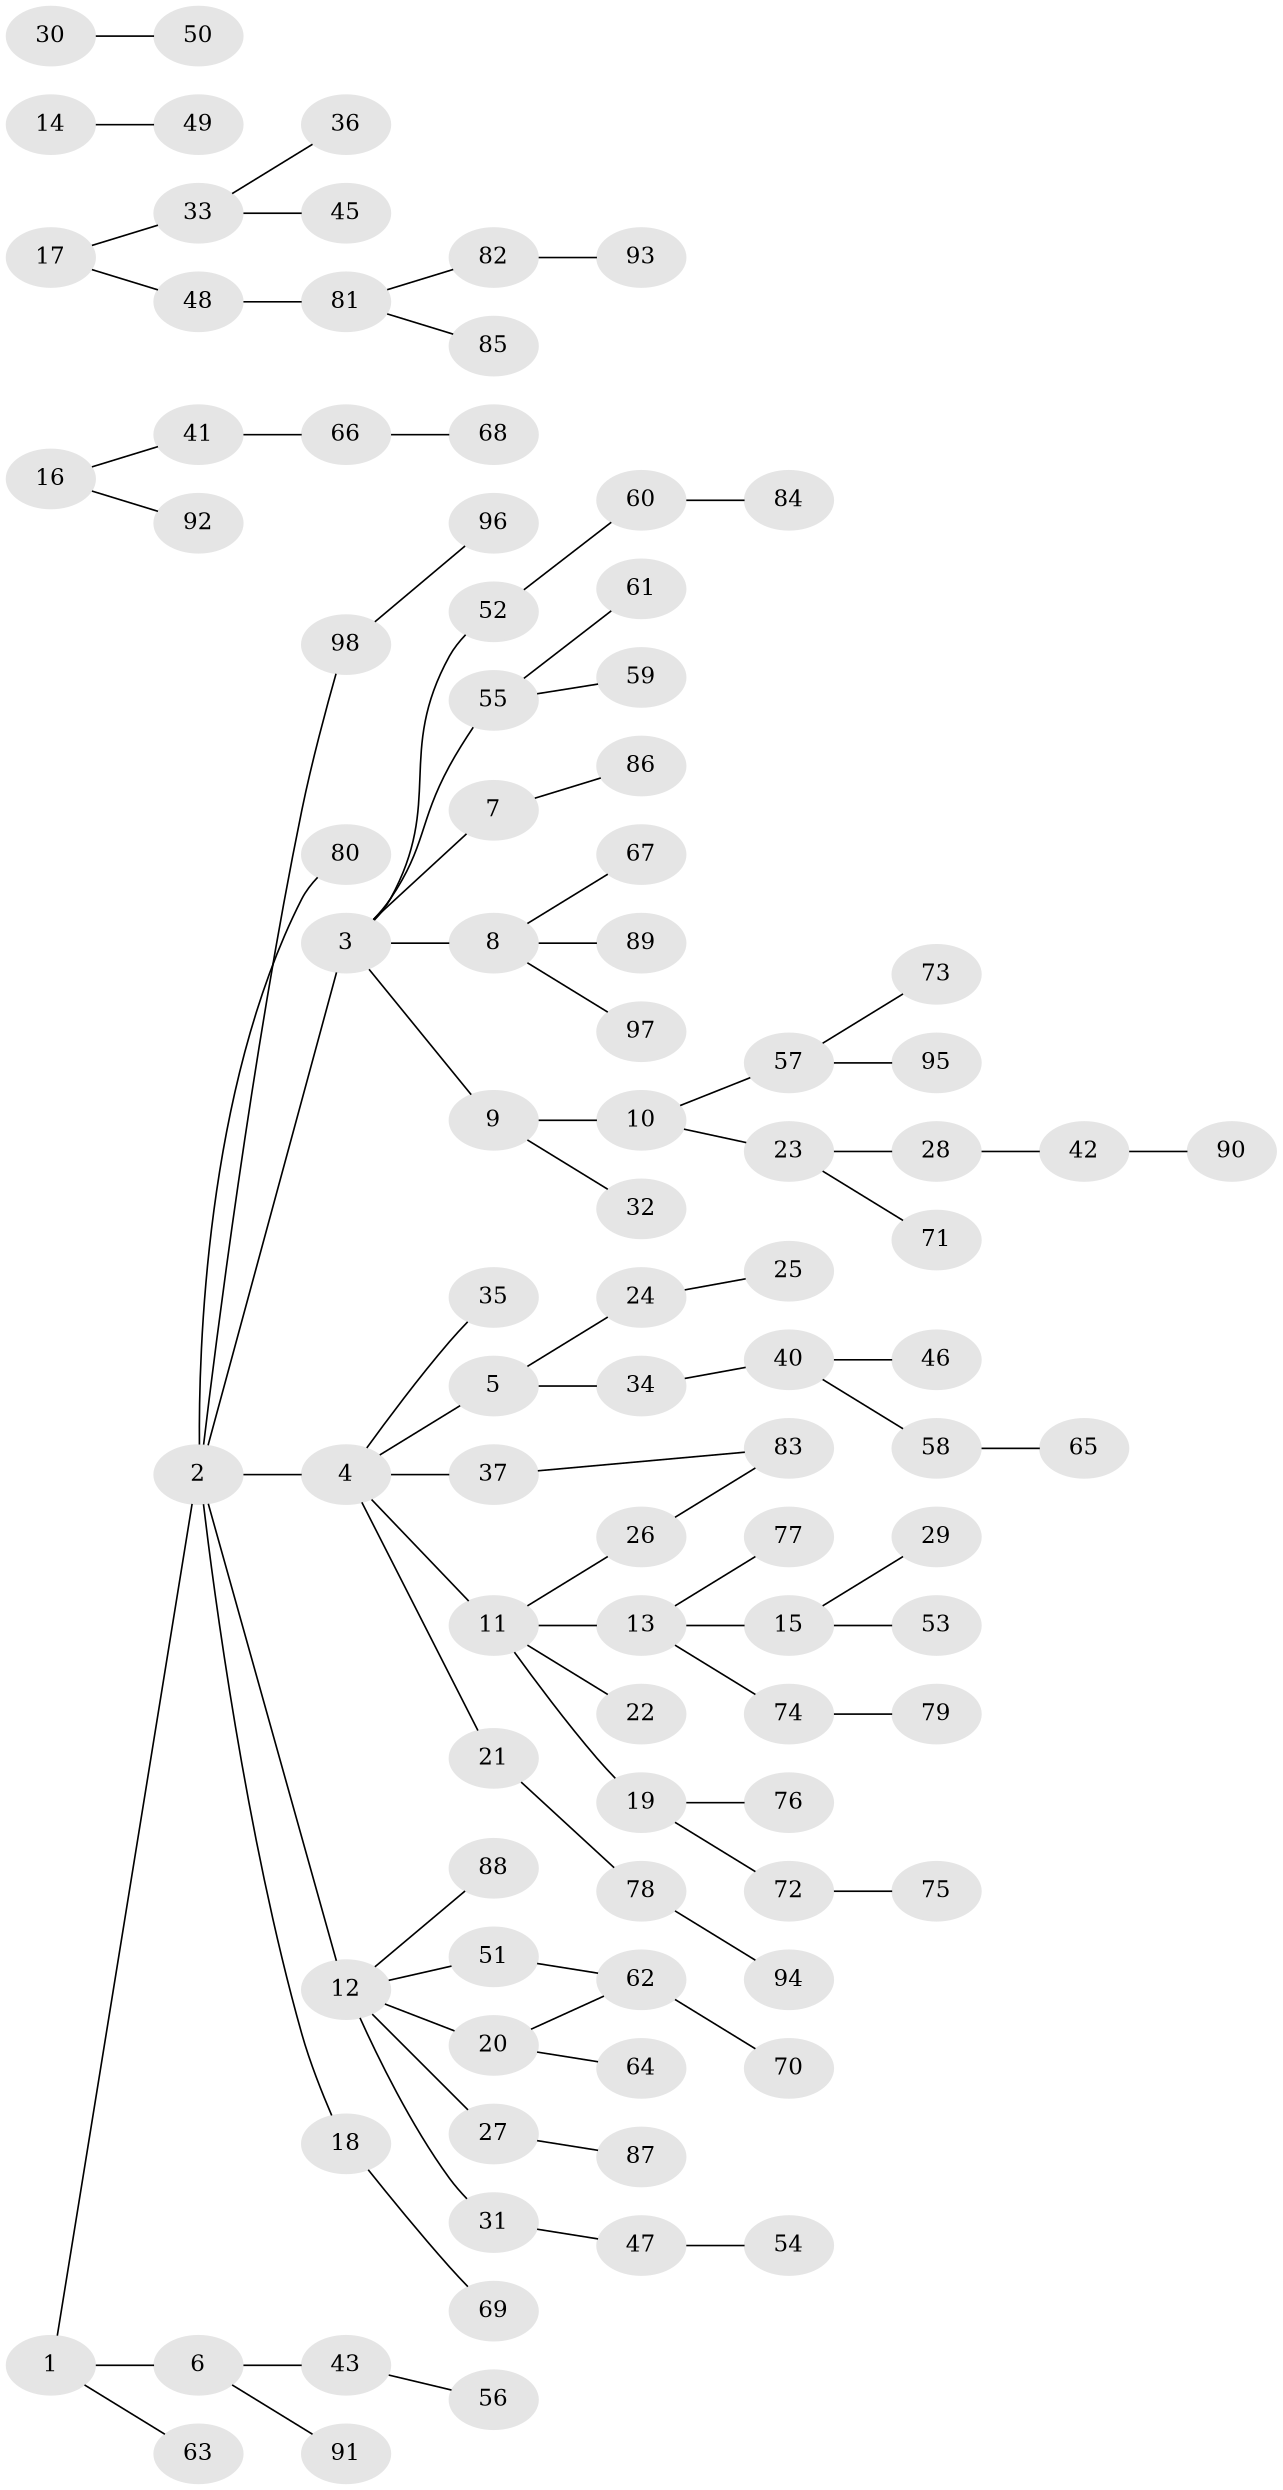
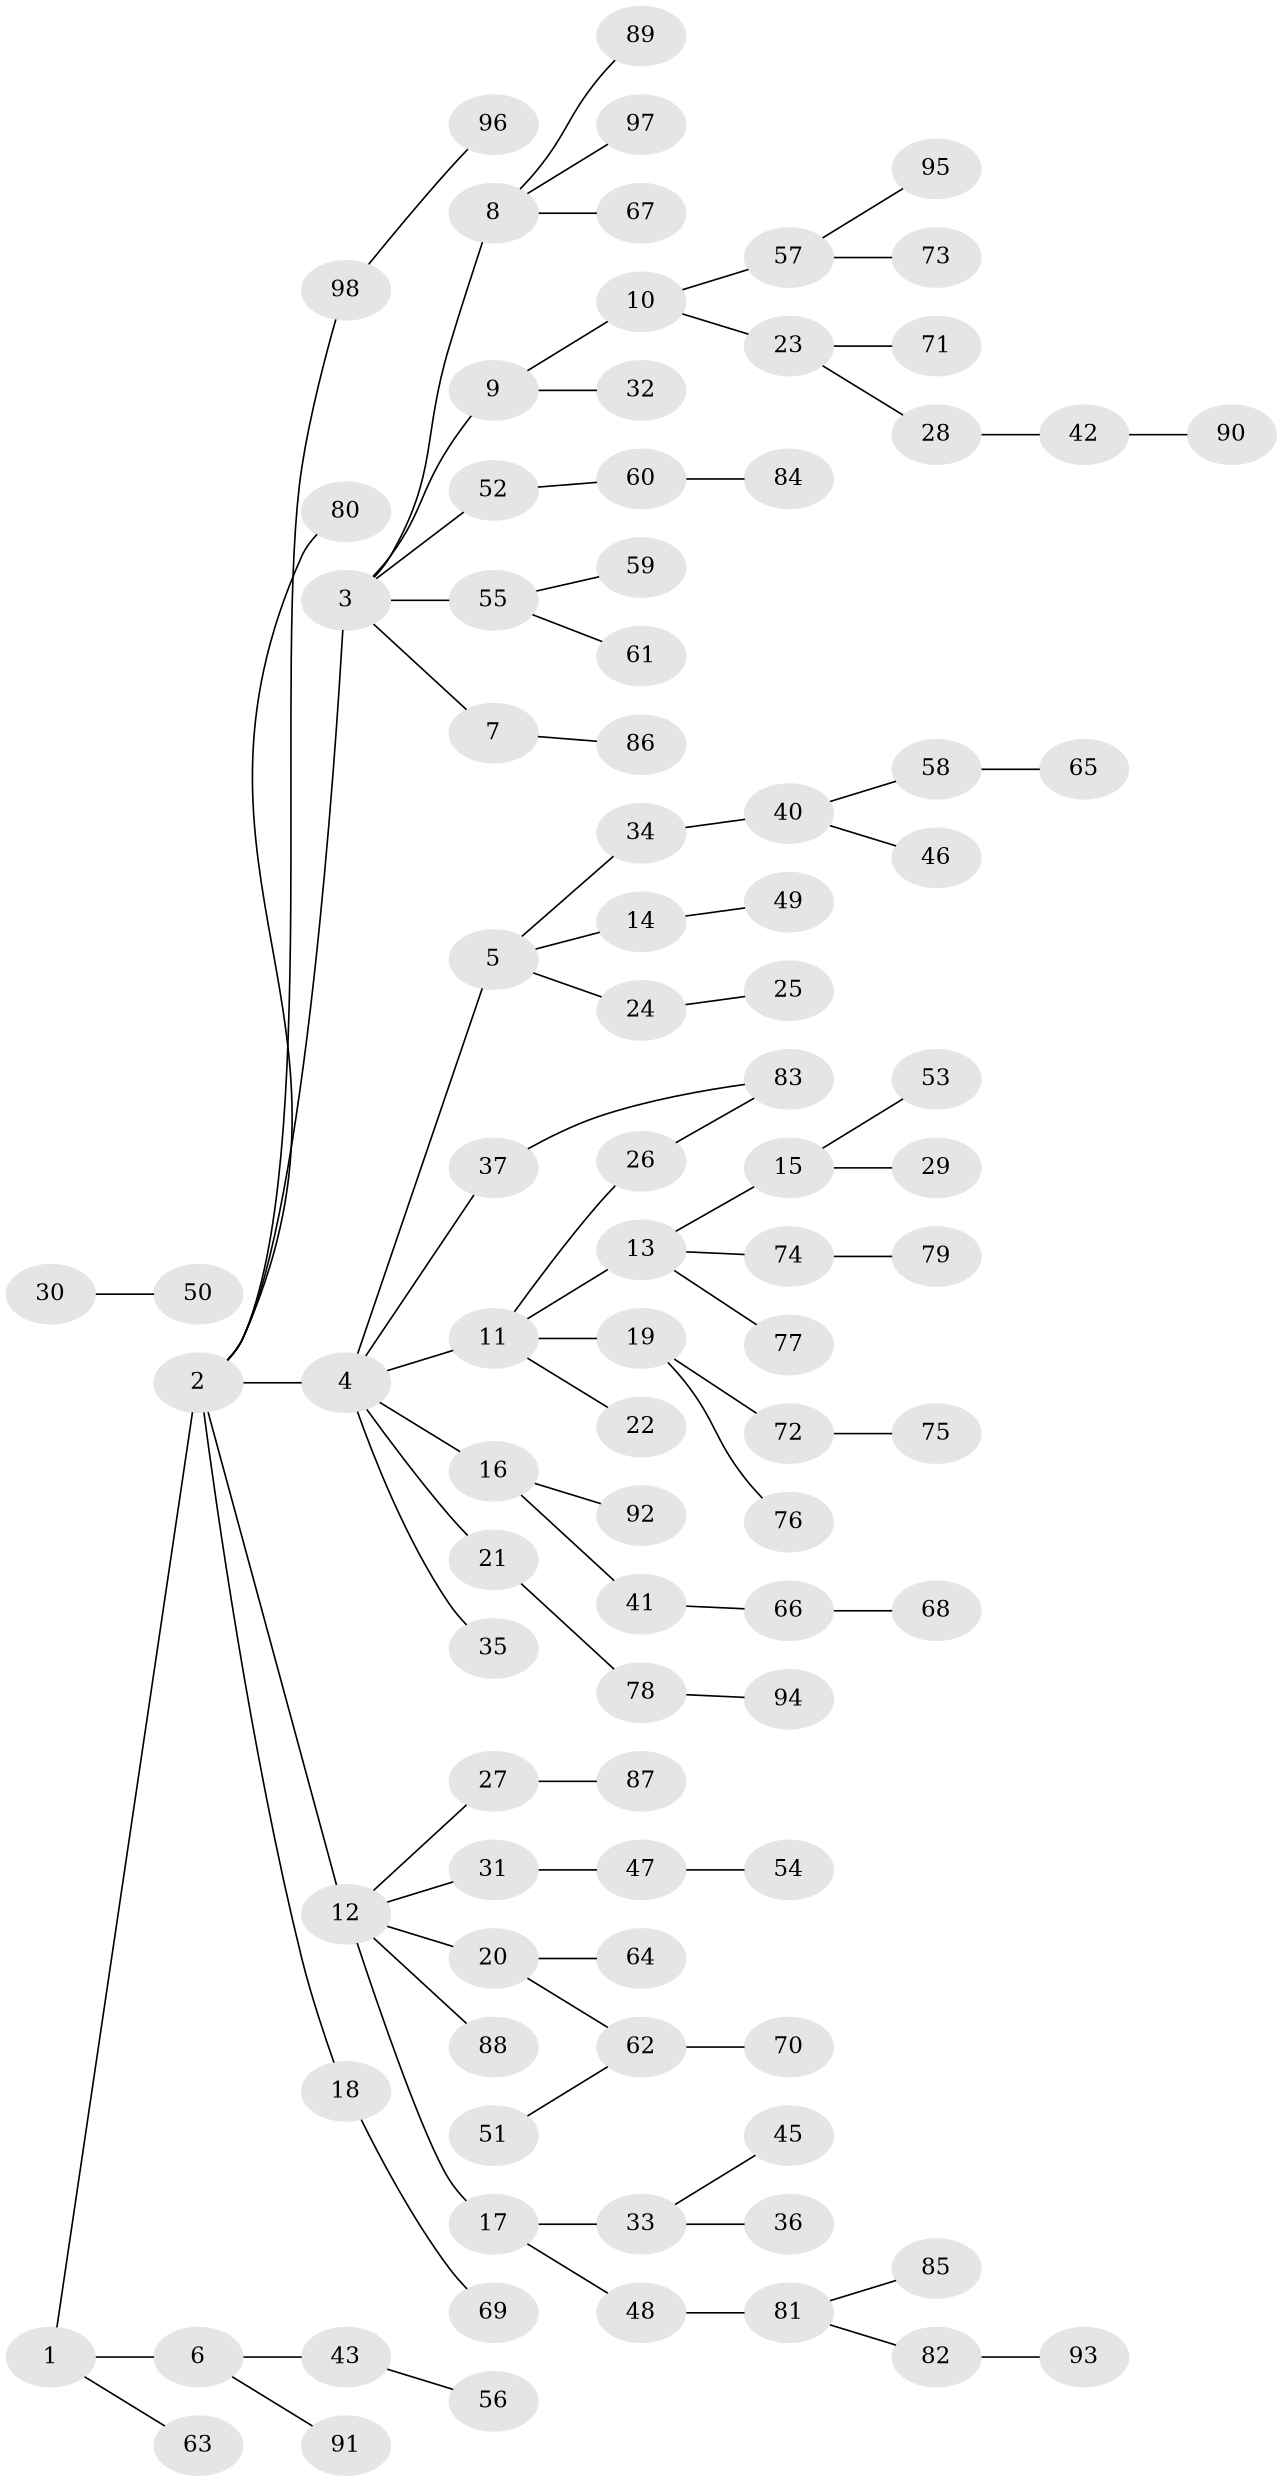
edge "14" -- "5": added
edge "4" -- "16": added
edge "51" -- "12": now "17" -- "12"
